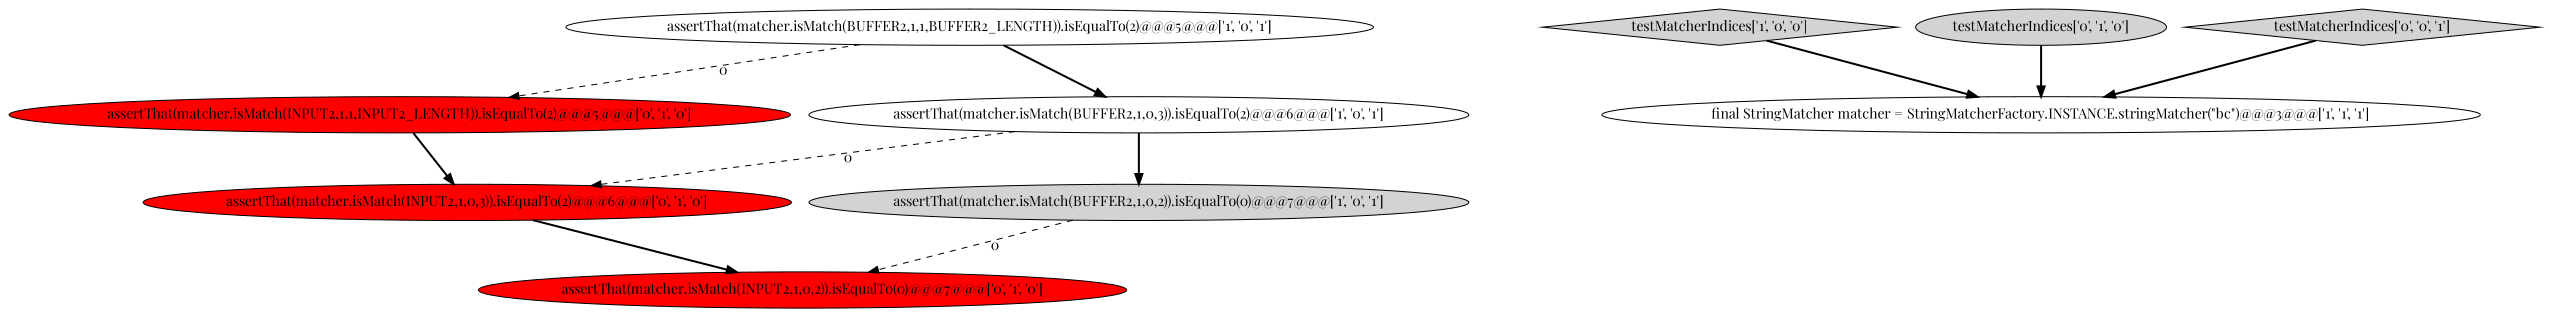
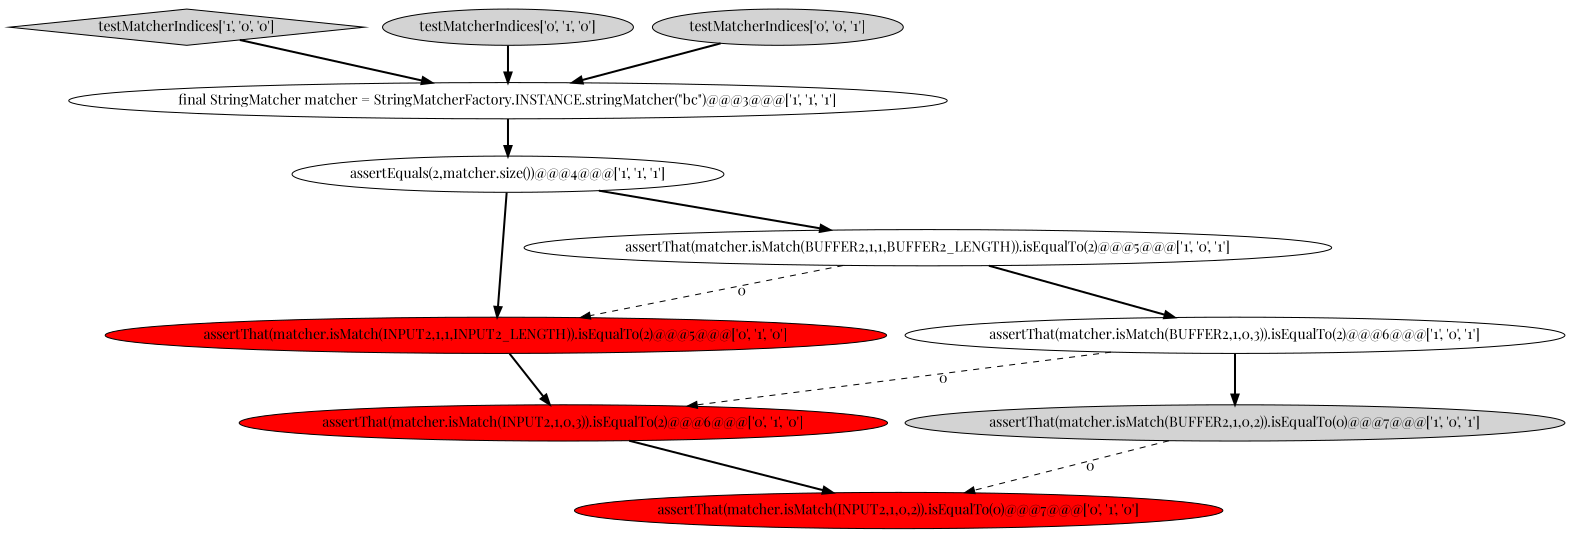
node "testMatcherIndices['0', '0', '1']": shape diamond -> ellipse
node "assertEquals(2,matcher.size())@@@4@@@['1', '1', '1']": added
